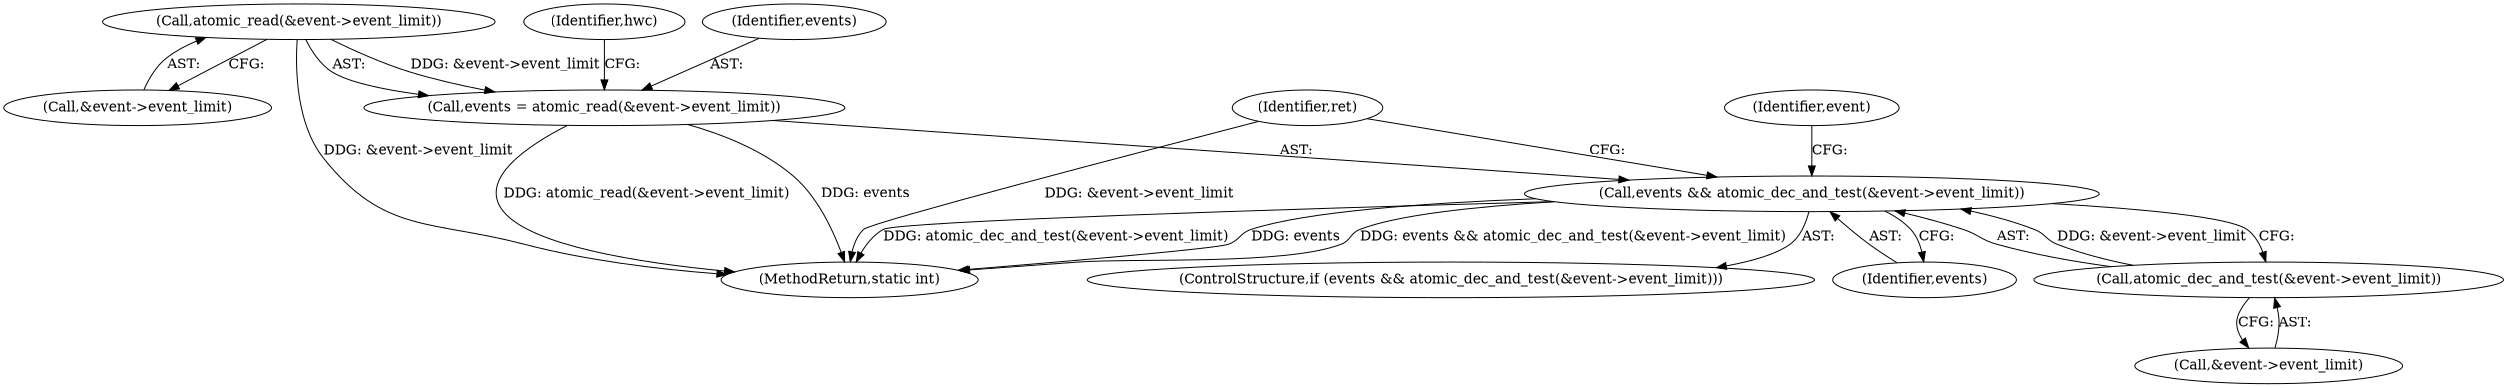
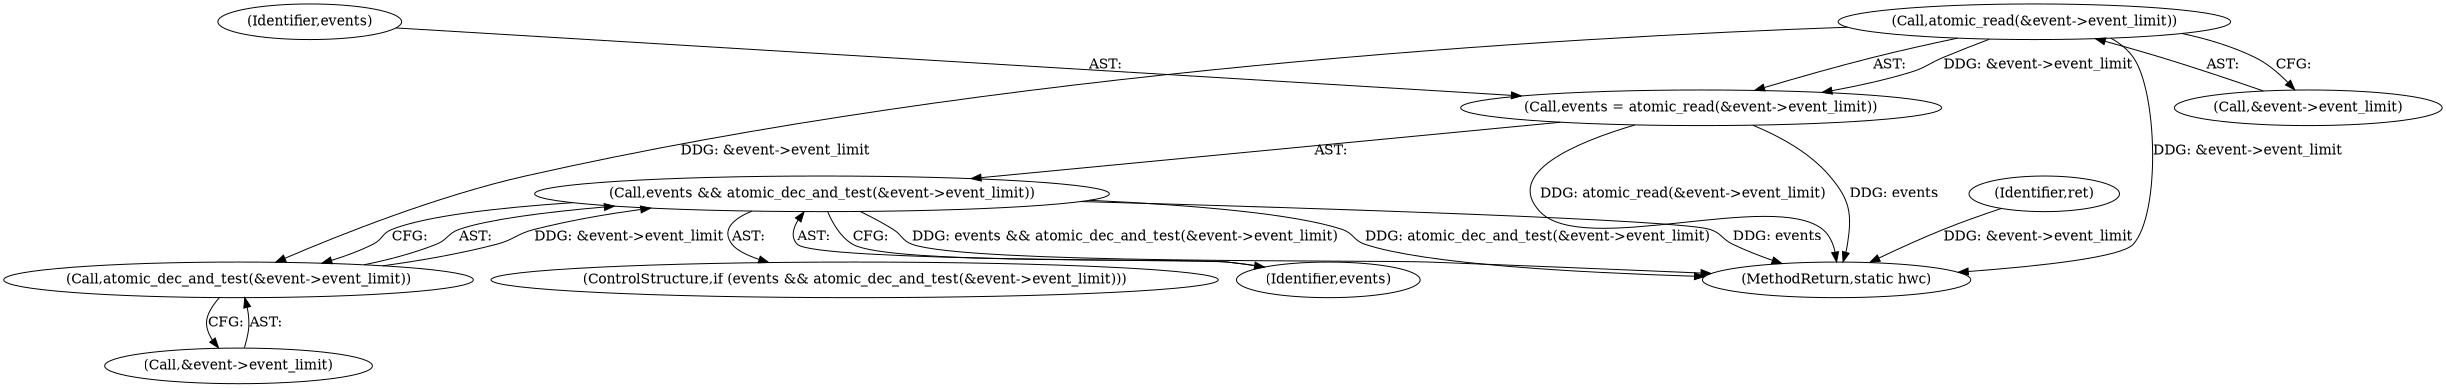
node "(Identifier,hwc)": removed
edge "(Call,atomic_read(&event->event_limit))" -> "(Call,atomic_dec_and_test(&event->event_limit))": added, label "DDG: &event->event_limit"
node "(Identifier,event)": removed
edge "(Identifier,ret)" -> "(Call,events && atomic_dec_and_test(&event->event_limit))": removed, label "CFG:"
node "(MethodReturn,static int)": label "(MethodReturn,static int)" -> "(MethodReturn,static hwc)"
